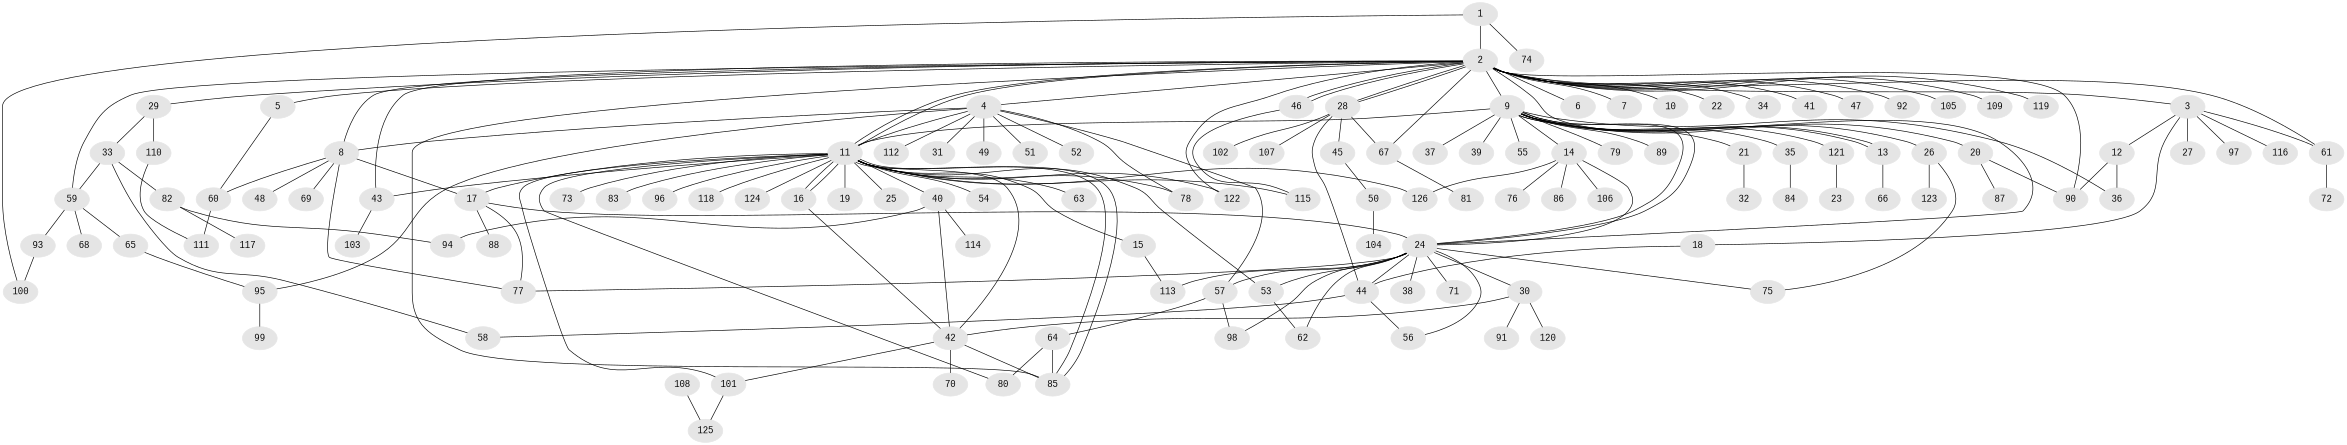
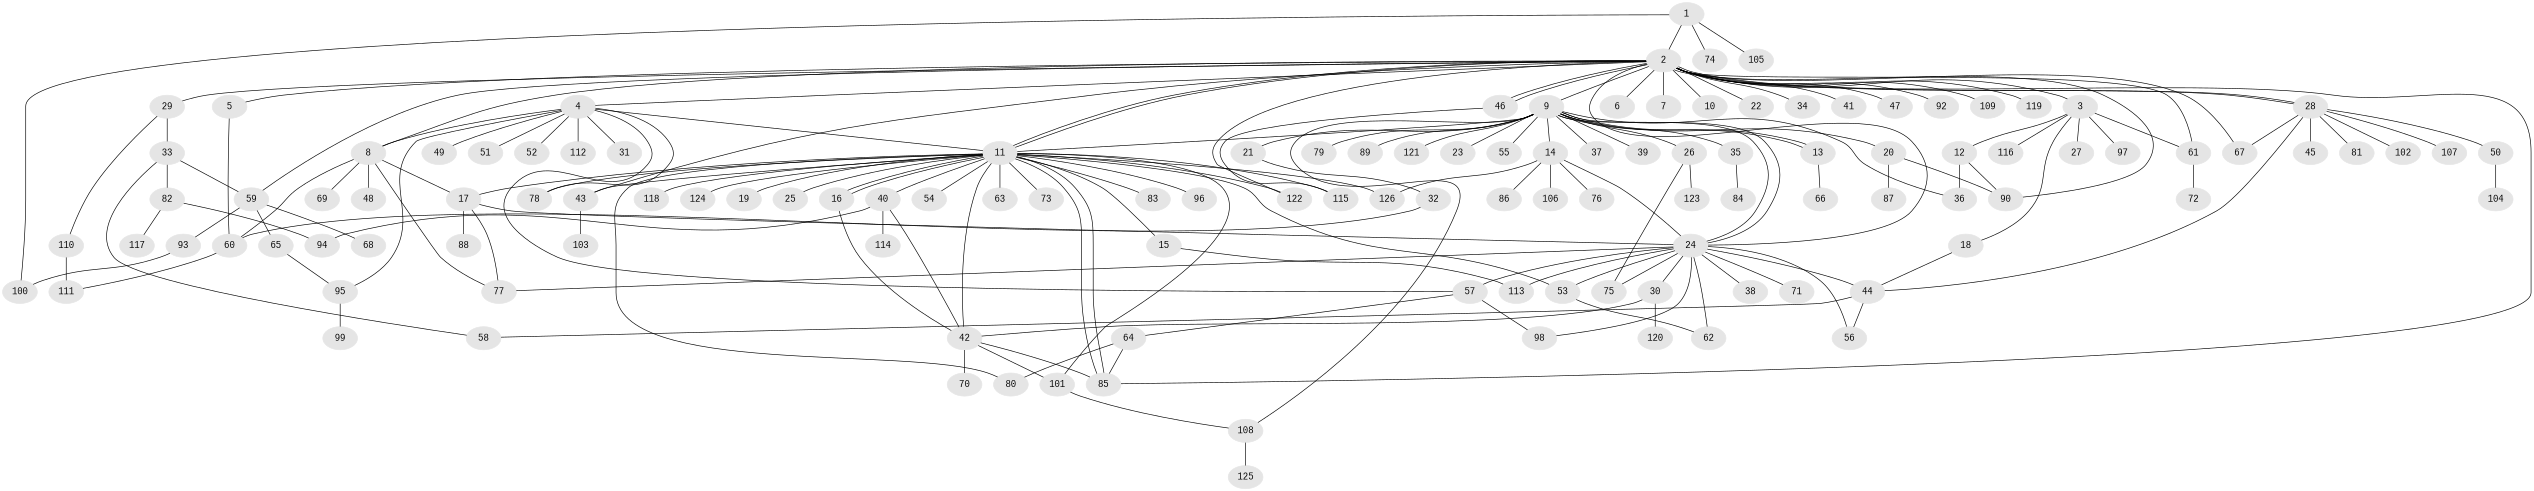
edge "2" -- "105": now "1" -- "105"
edge "45" -- "50": now "28" -- "50"
edge "67" -- "81": now "28" -- "81"
edge "121" -- "23": now "9" -- "23"
edge "9" -- "108": added
edge "32" -- "60": added
node "91": removed
edge "101" -- "125": now "101" -- "108"
